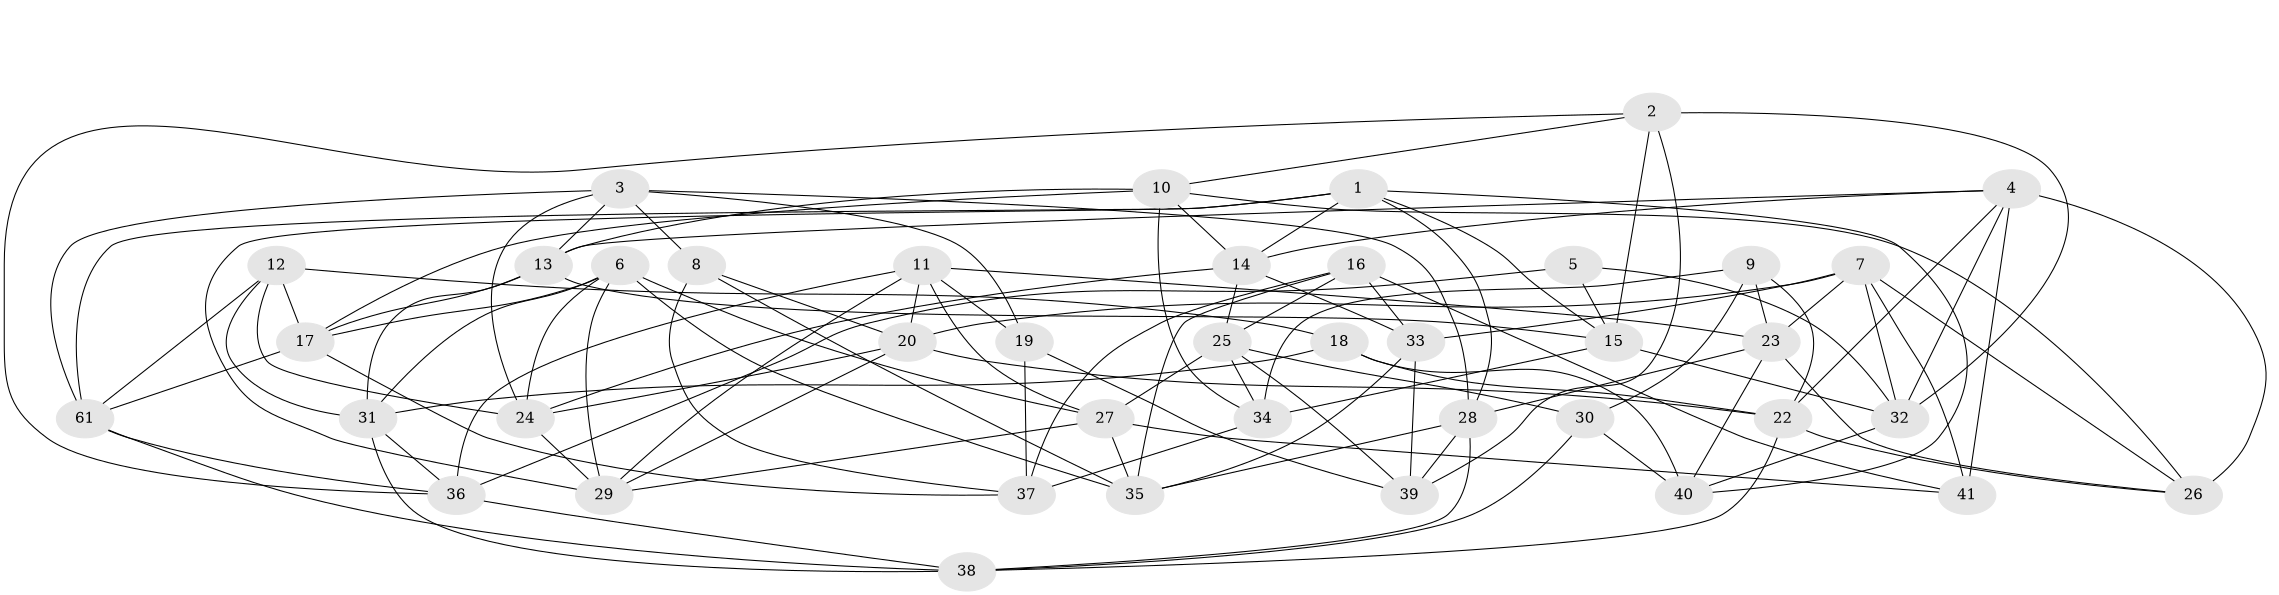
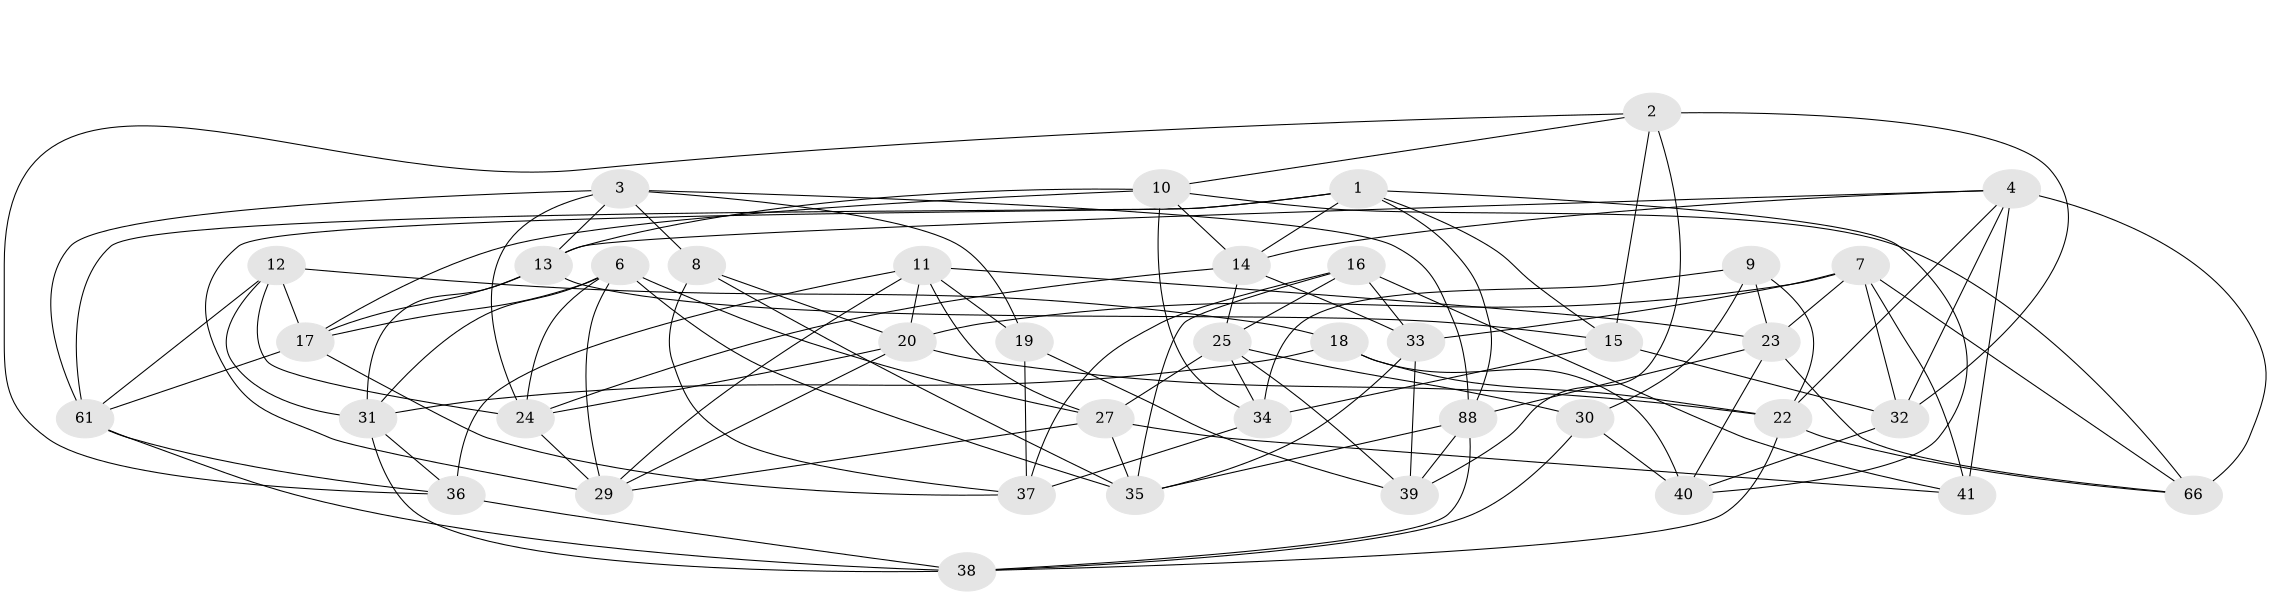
node "5": removed
node "28": label "28" -> "88"
node "26": label "26" -> "66"
